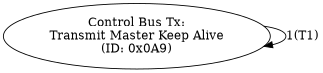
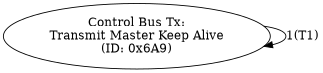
node "Control Bus Tx: Transmit Master Keep Alive (ID: 0x0A9)": label "Control Bus Tx: Transmit Master Keep Alive (ID: 0x0A9)" -> "Control Bus Tx: Transmit Master Keep Alive (ID: 0x6A9)"
